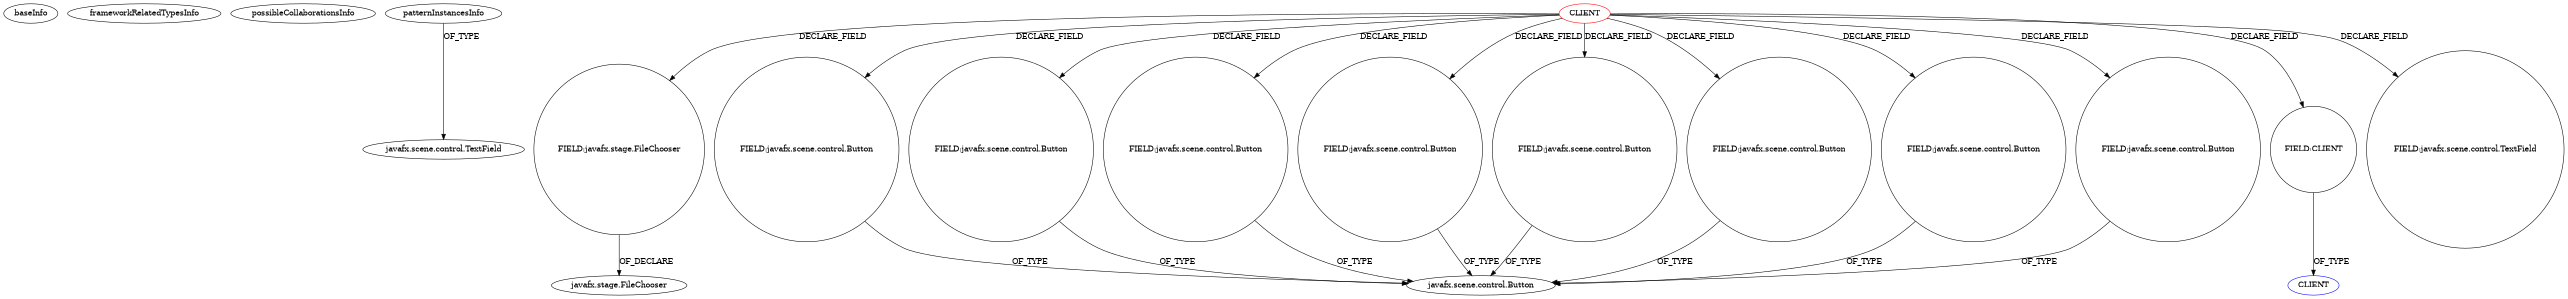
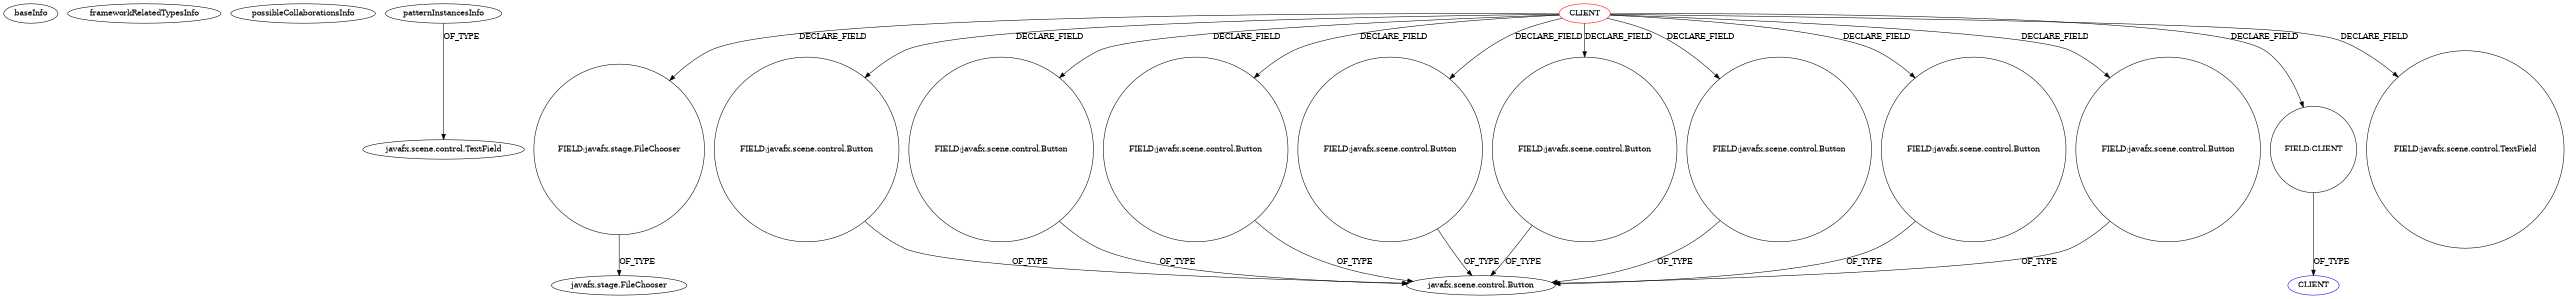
edge "FIELD:javafx.stage.FileChooser" -> "javafx.stage.FileChooser": label "OF_DECLARE" -> "OF_TYPE"
